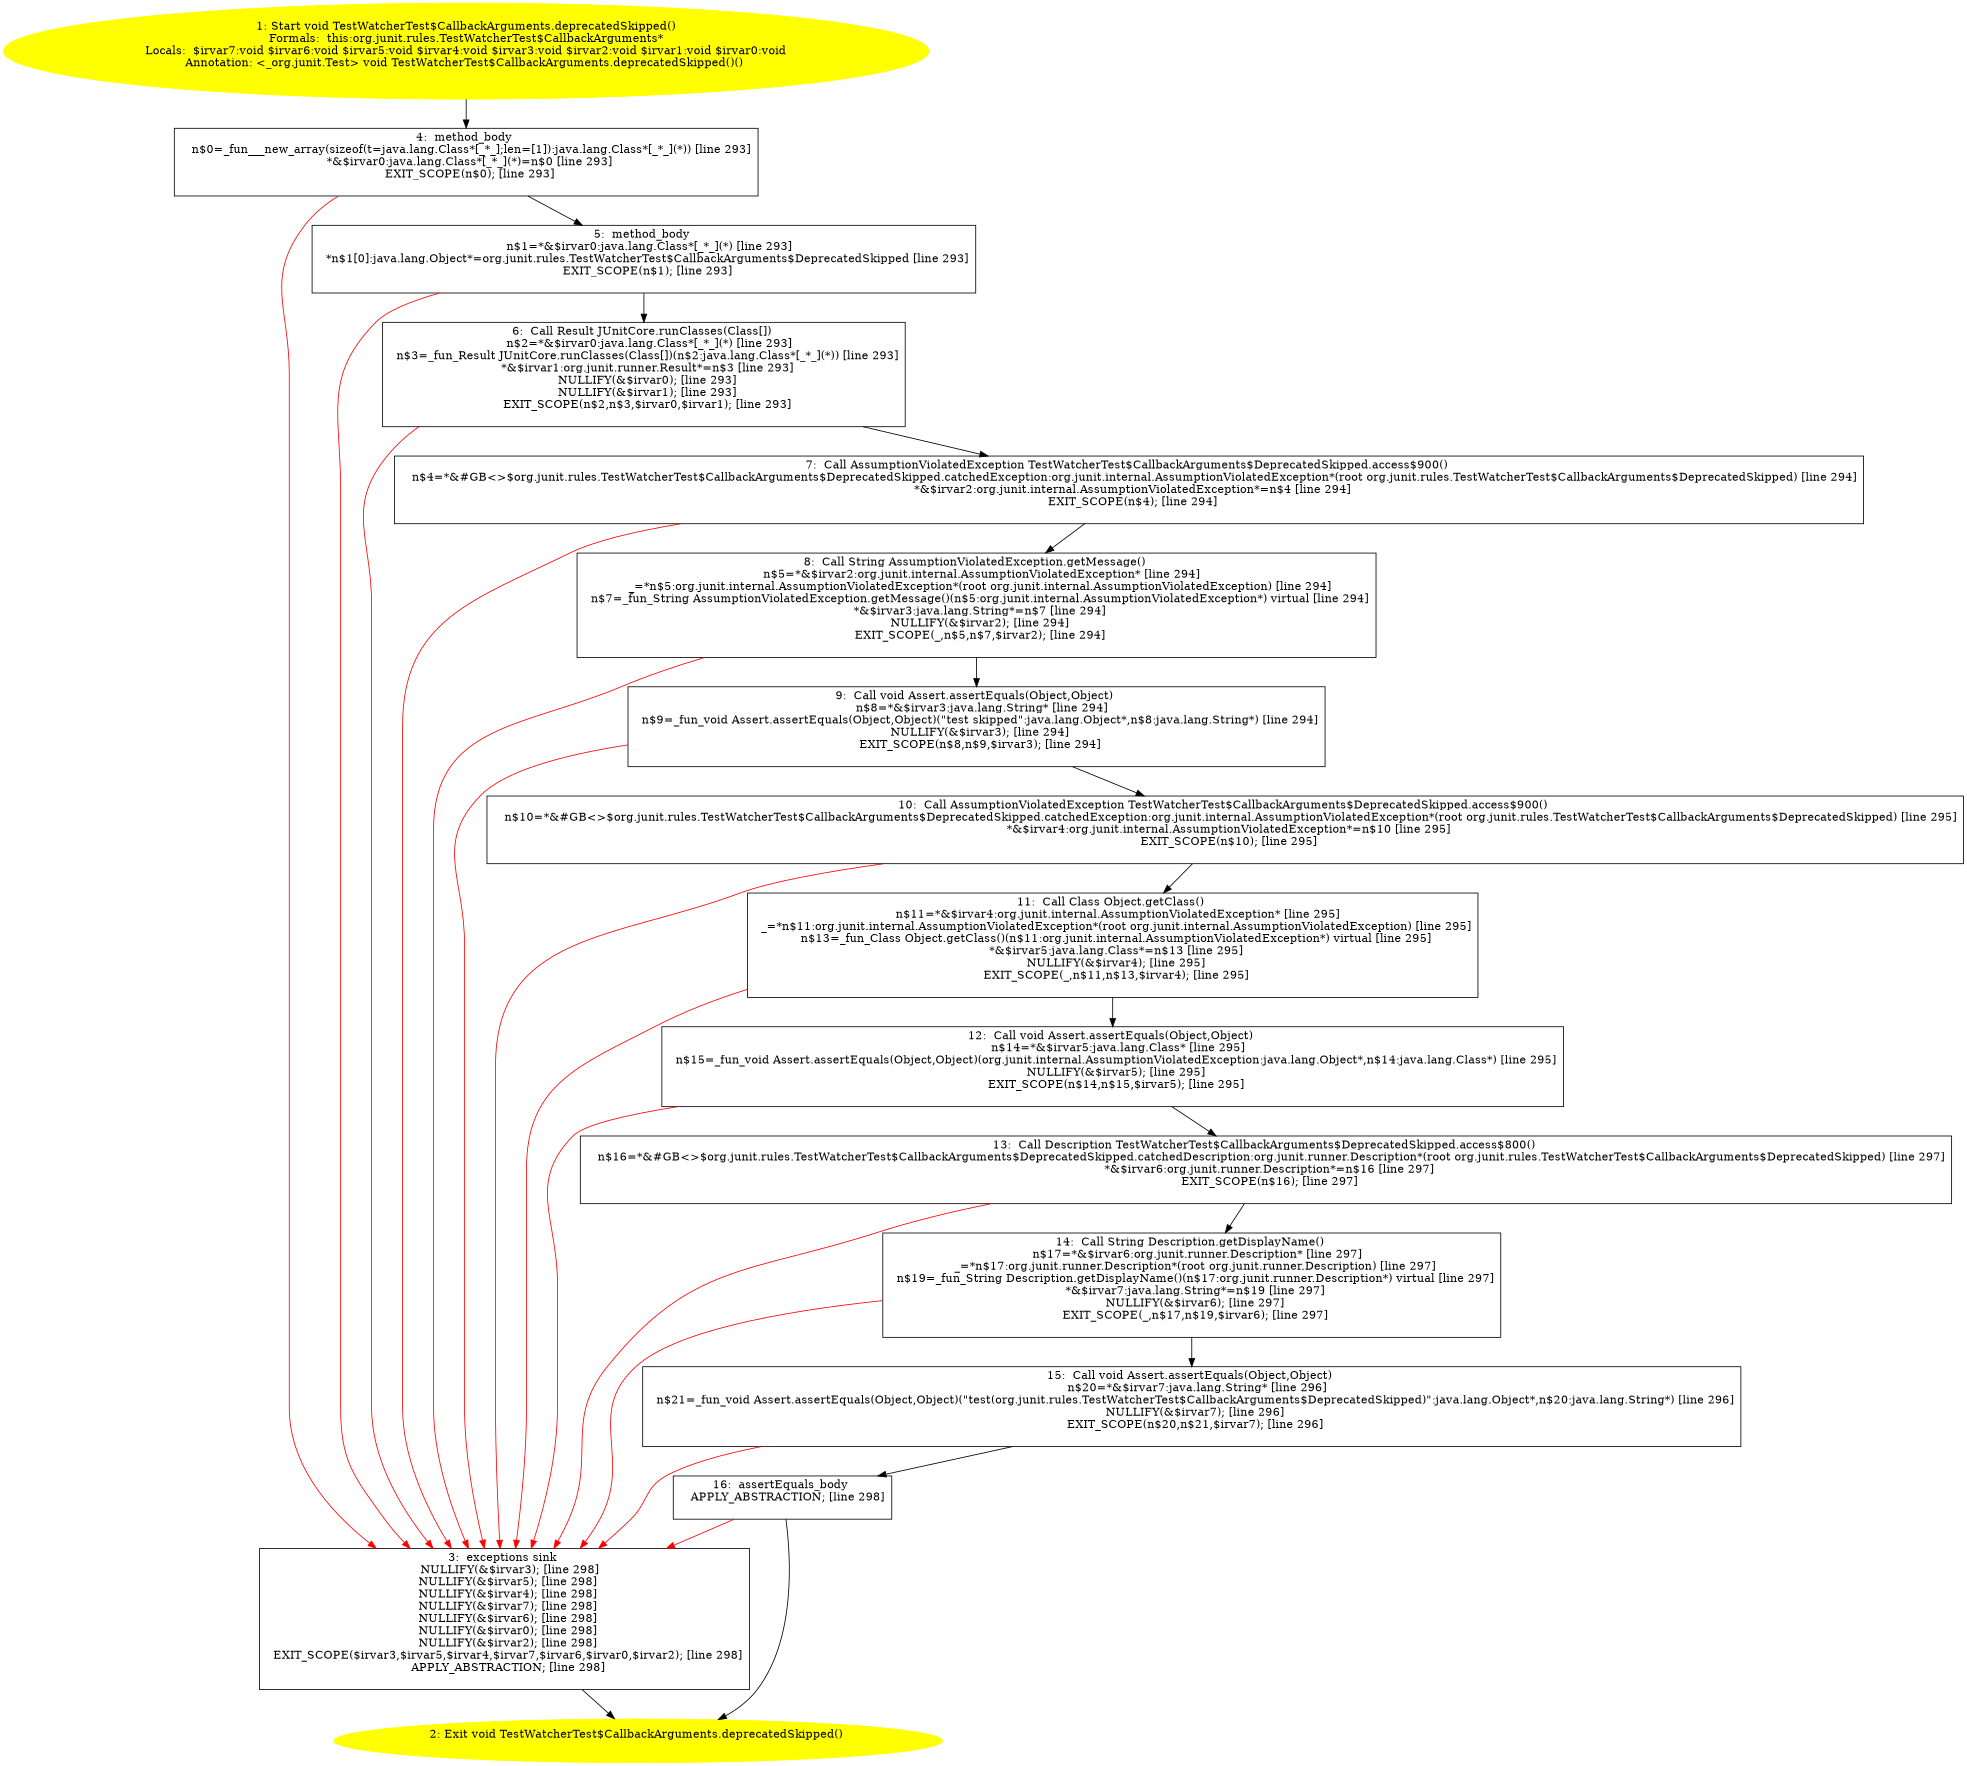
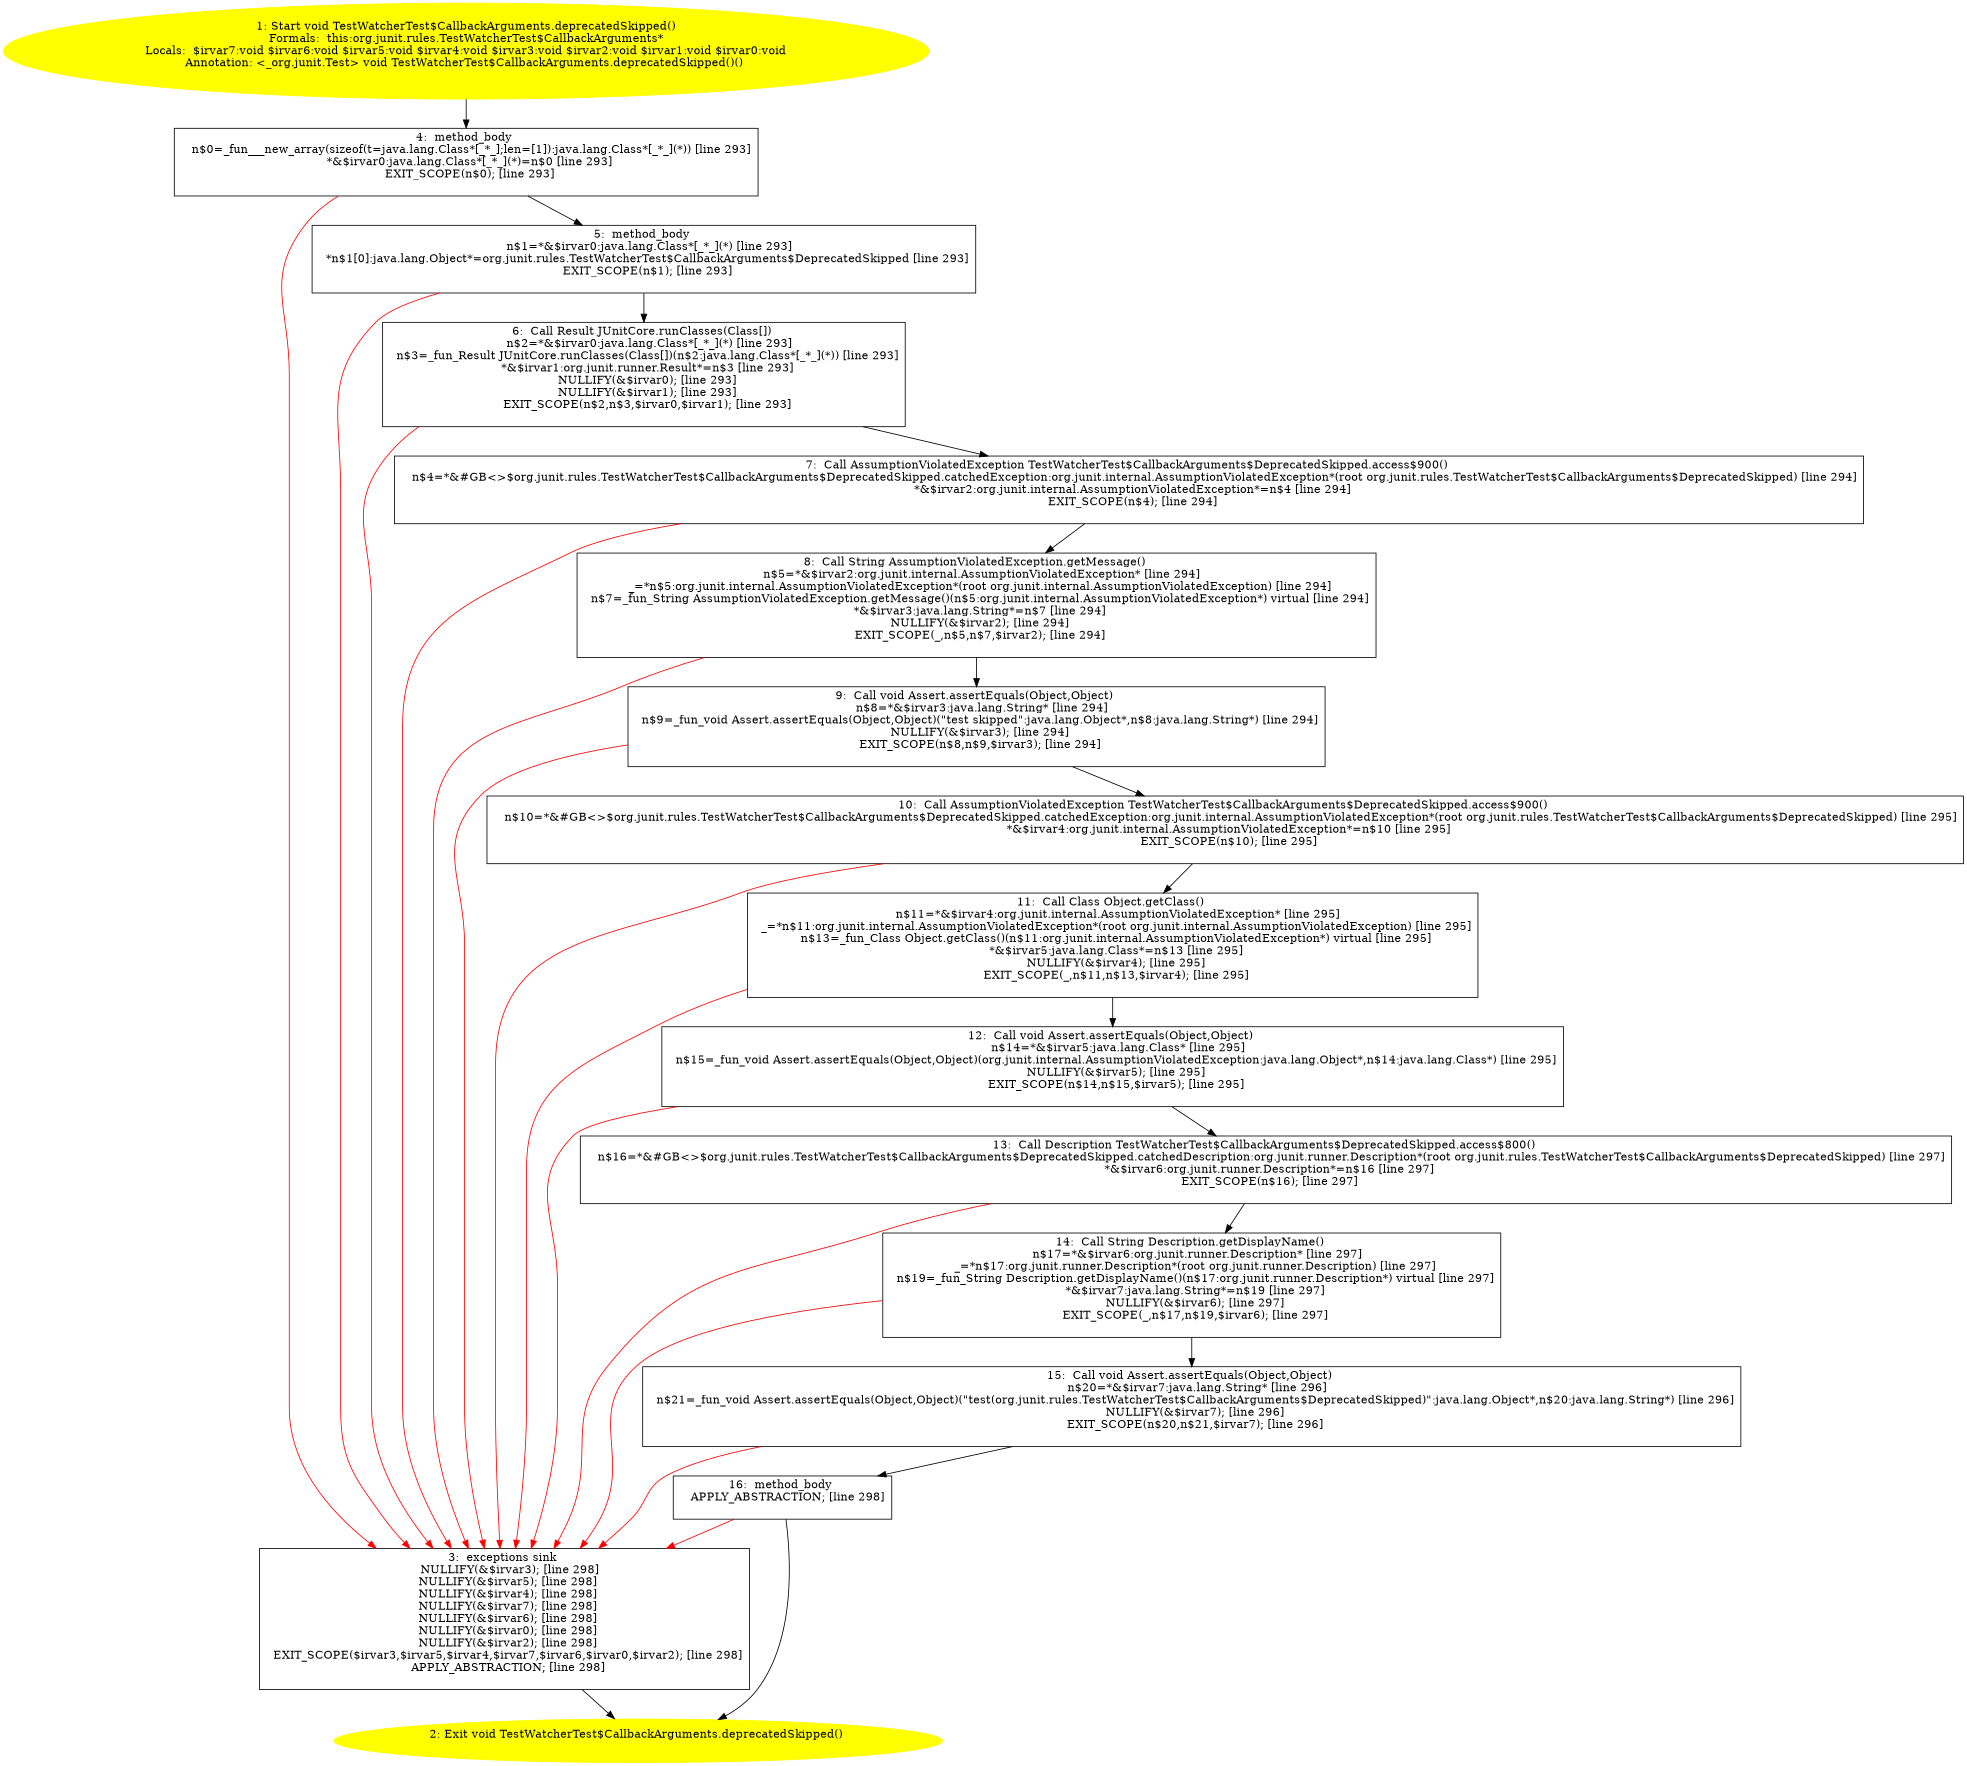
node "16:  assertEquals_body APPLY_ABSTRACTION; [line 298]": label "16:  assertEquals_body APPLY_ABSTRACTION; [line 298]" -> "16:  method_body APPLY_ABSTRACTION; [line 298]"
